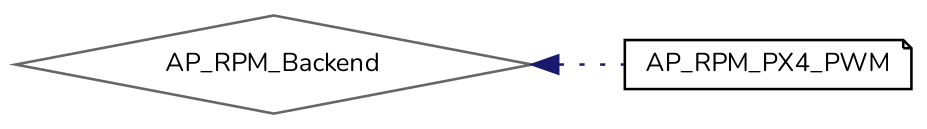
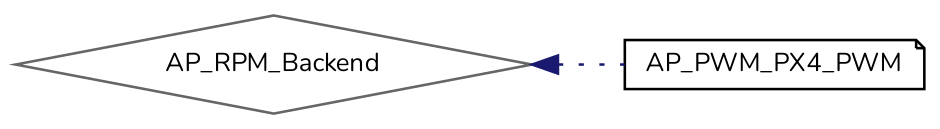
node "AP_RPM_PX4_PWM": label "AP_RPM_PX4_PWM" -> "AP_PWM_PX4_PWM"
